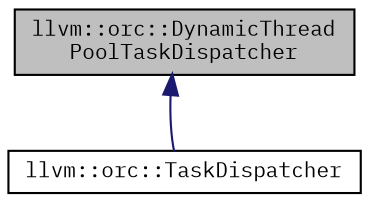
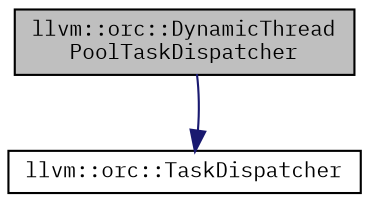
edge "llvm::orc::TaskDispatcher" -> "llvm::orc::DynamicThread PoolTaskDispatcher": reversed
